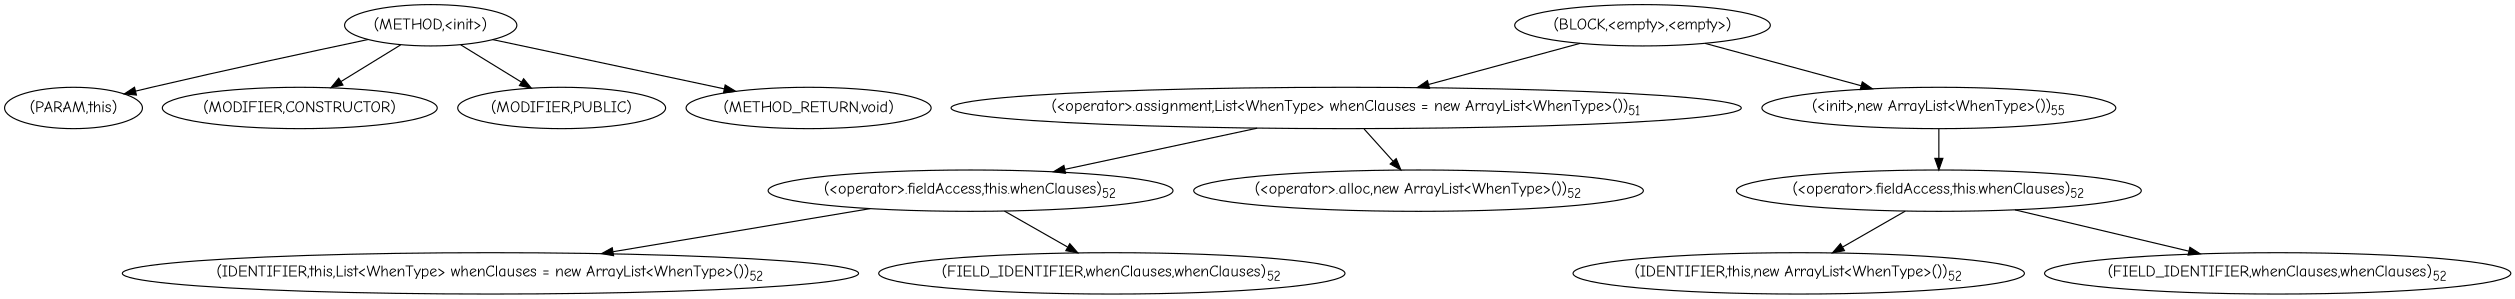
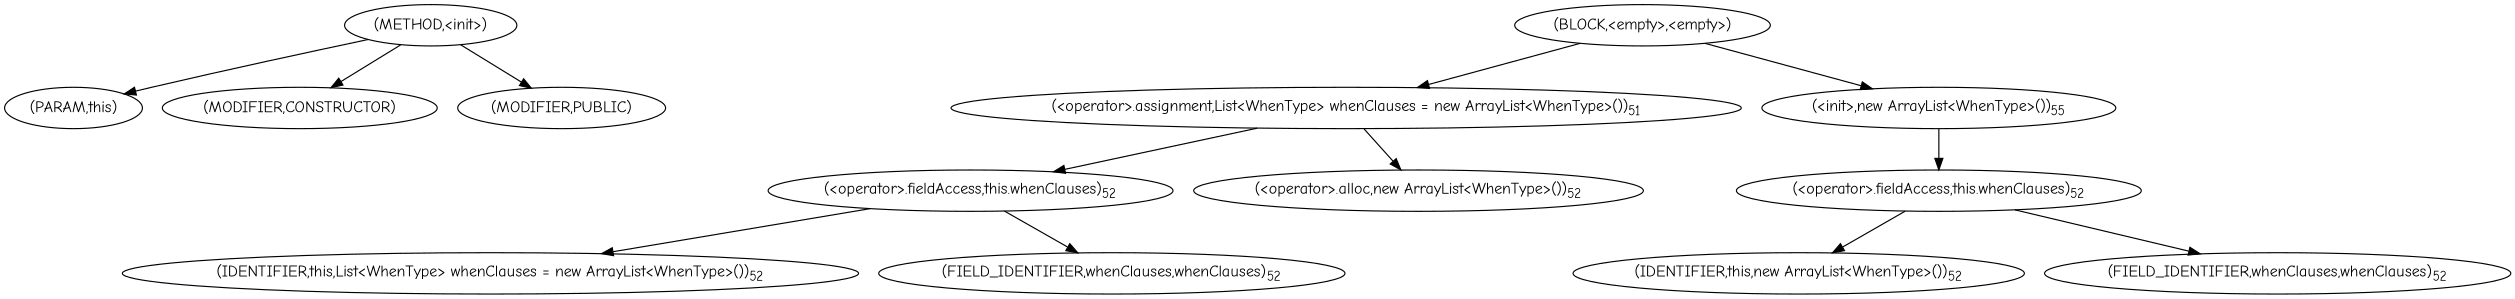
node "(METHOD_RETURN,void)": removed
